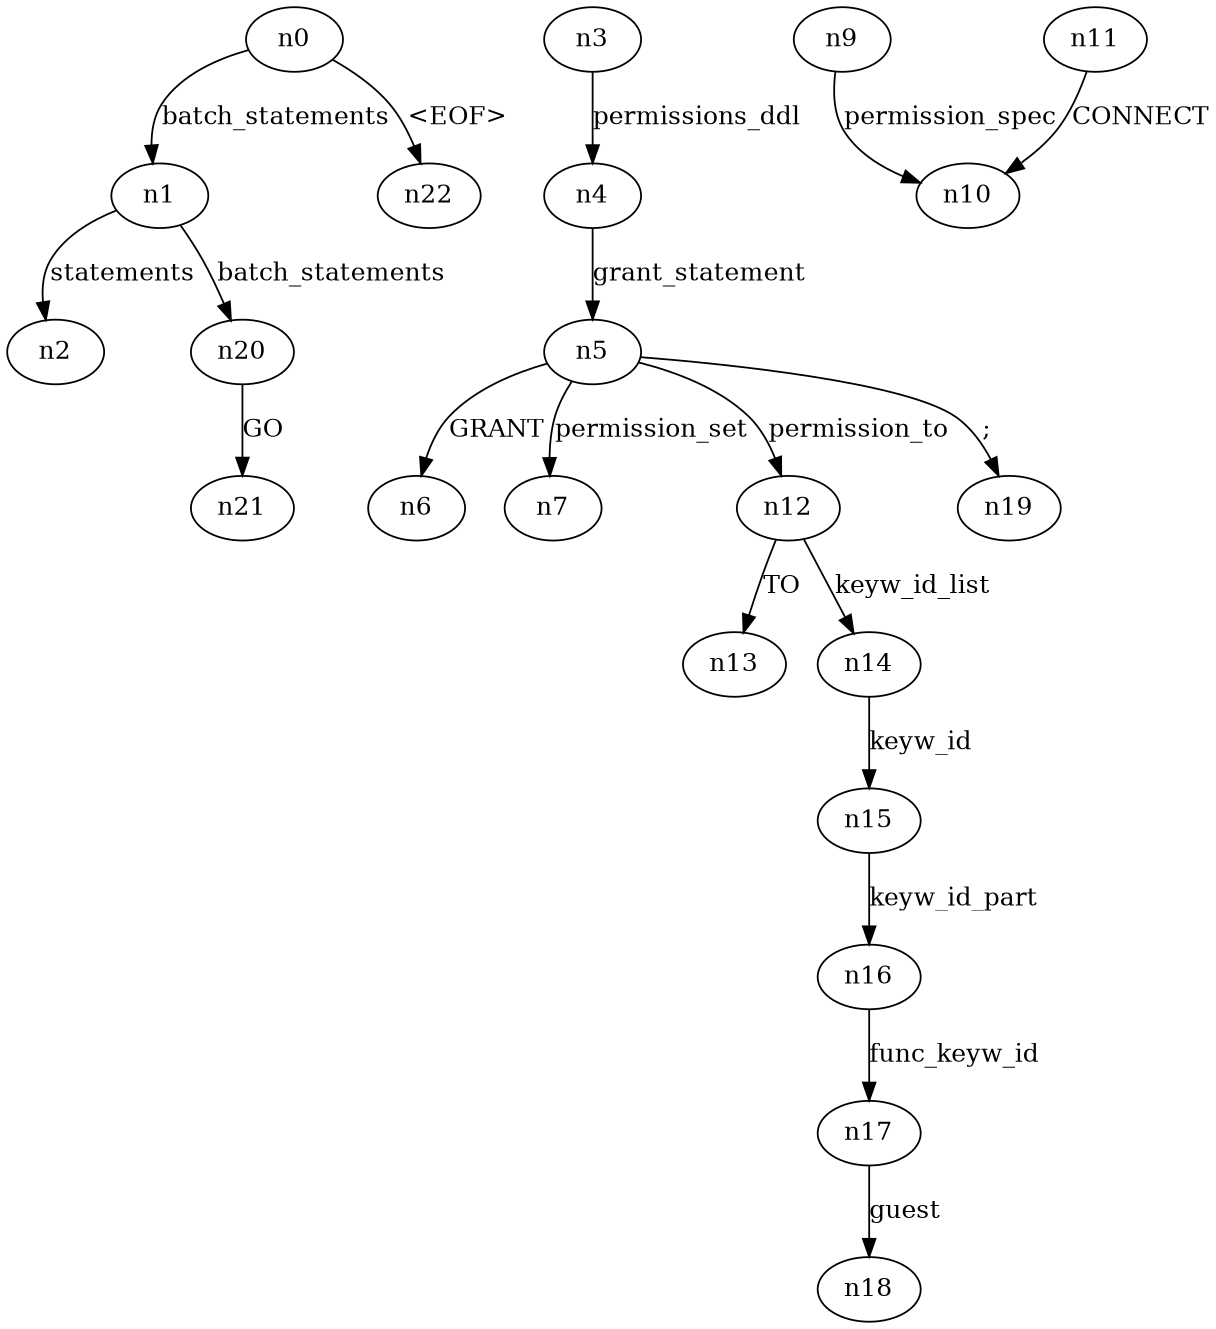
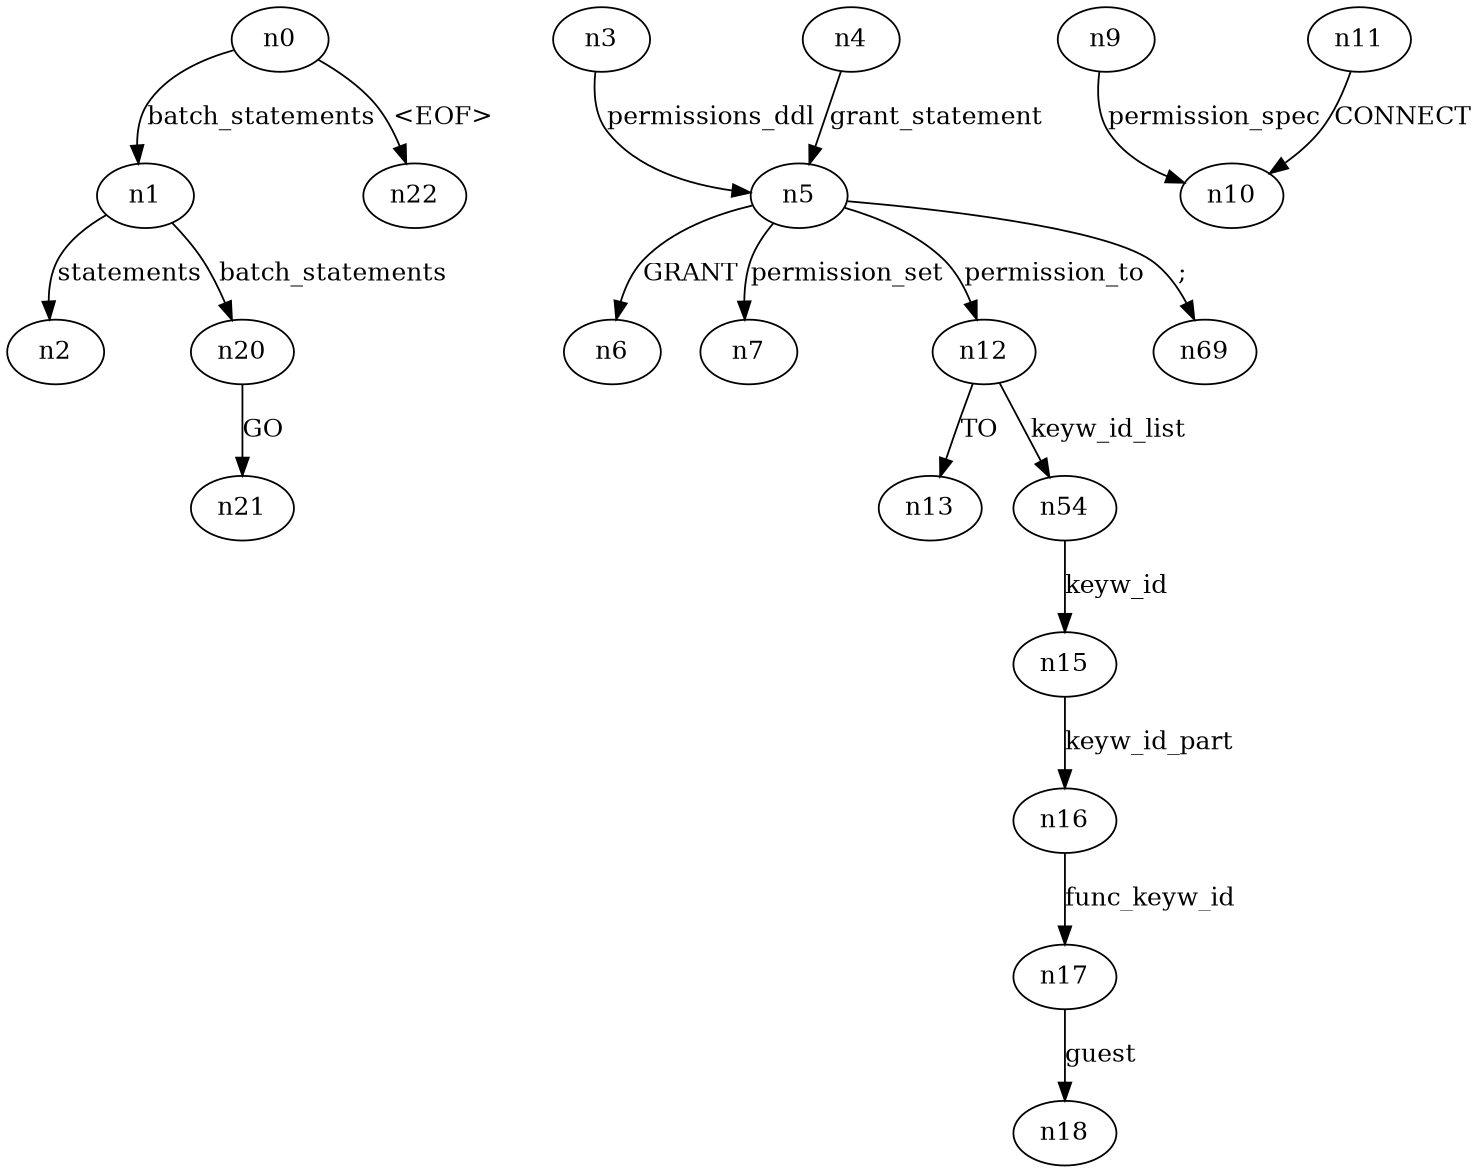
edge "n3" -> "n4": now "n3" -> "n5"
node "n19": label "n19" -> "n69"
node "n14": label "n14" -> "n54"
